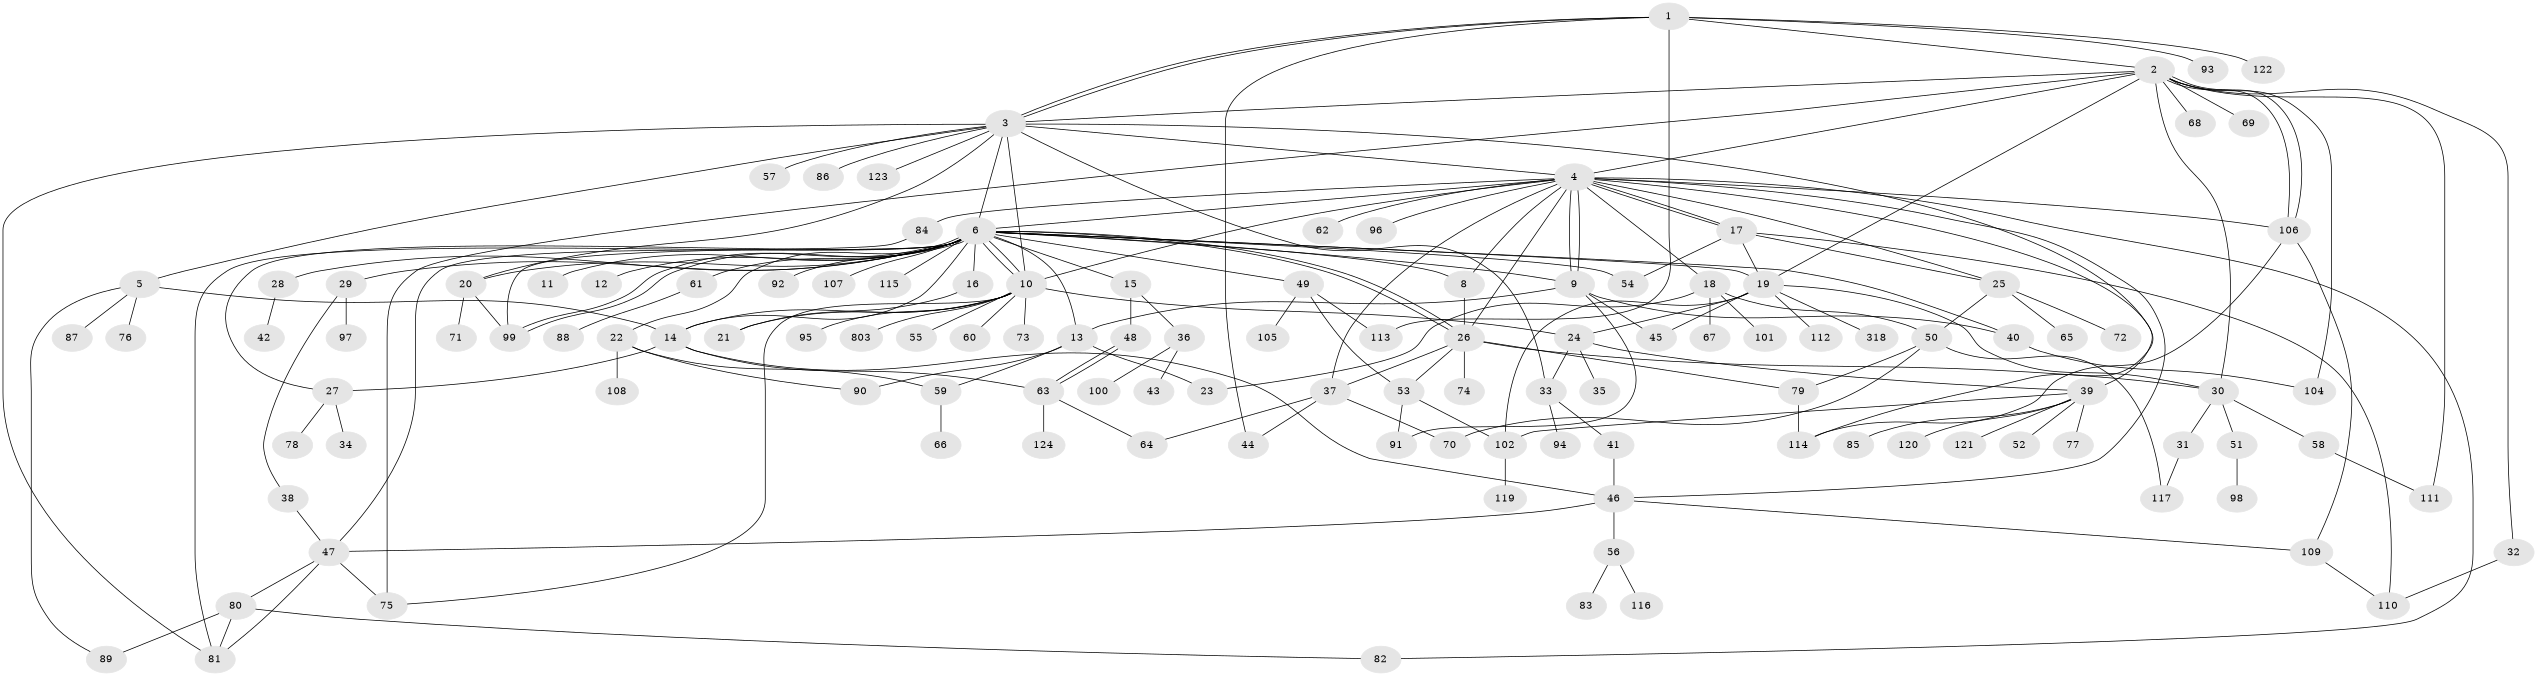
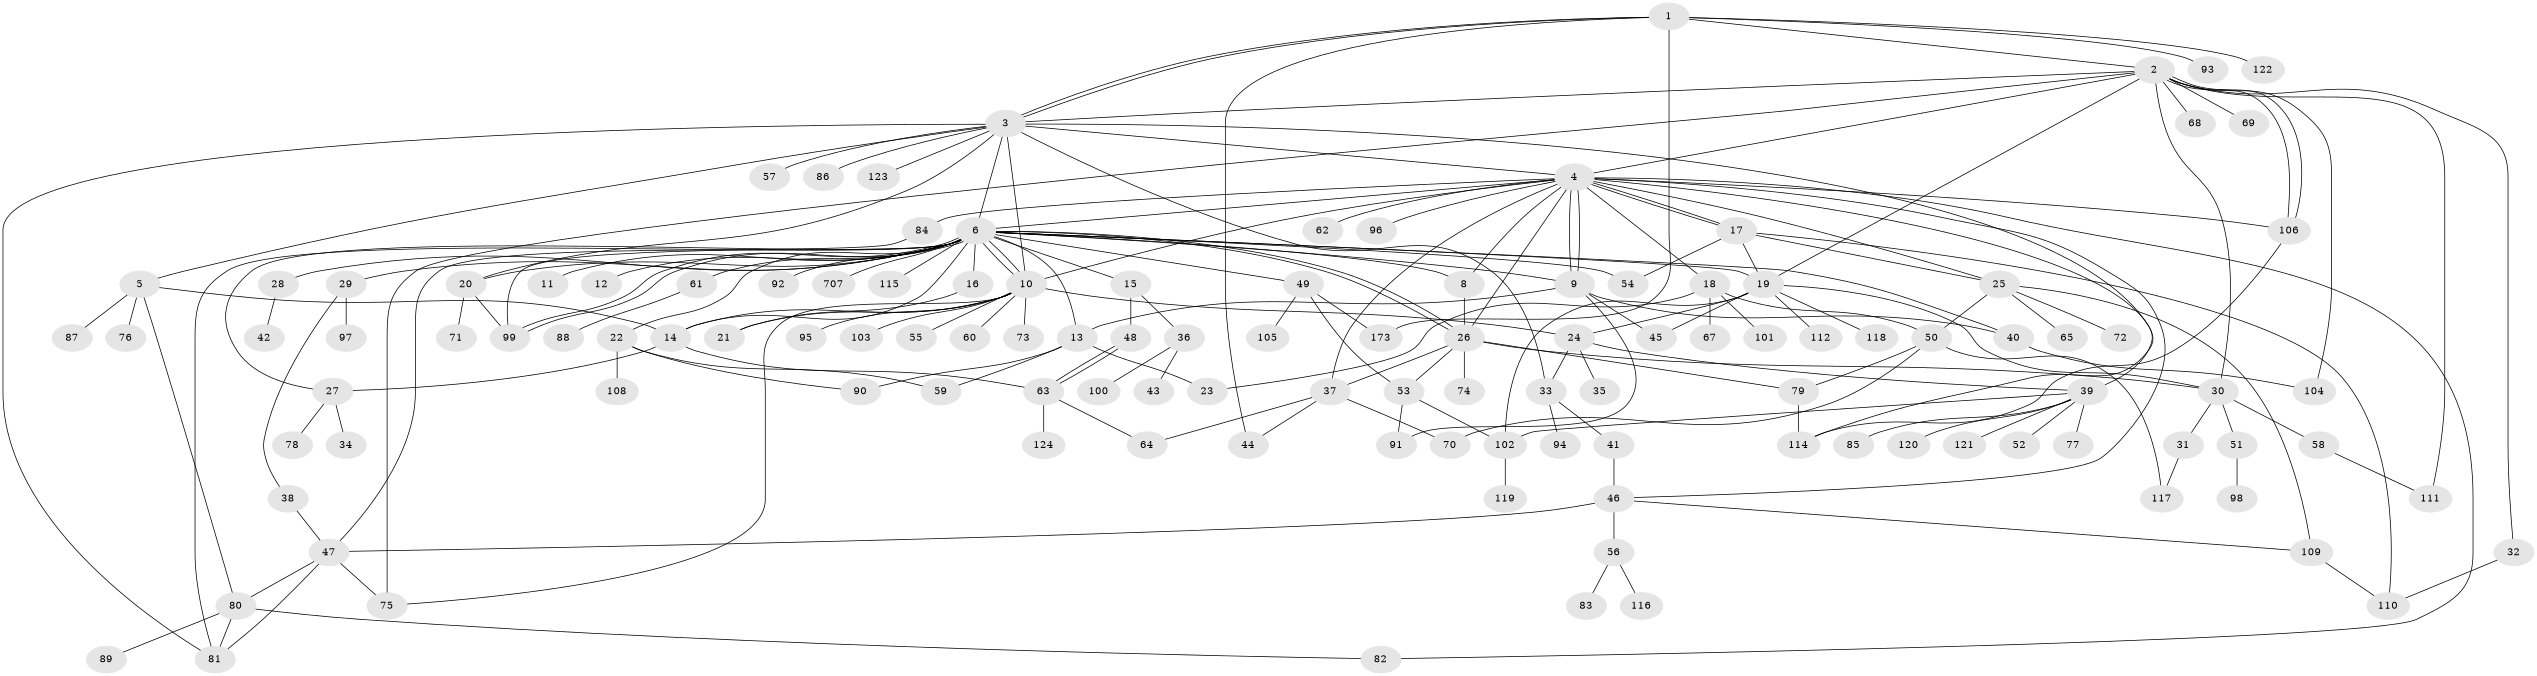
node "107": label "107" -> "707"
node "803": label "803" -> "103"
node "113": label "113" -> "173"
node "318": label "318" -> "118"
edge "14" -- "46": removed
edge "106" -- "109": now "25" -- "109"
node "66": removed
edge "5" -- "89": now "5" -- "80"
